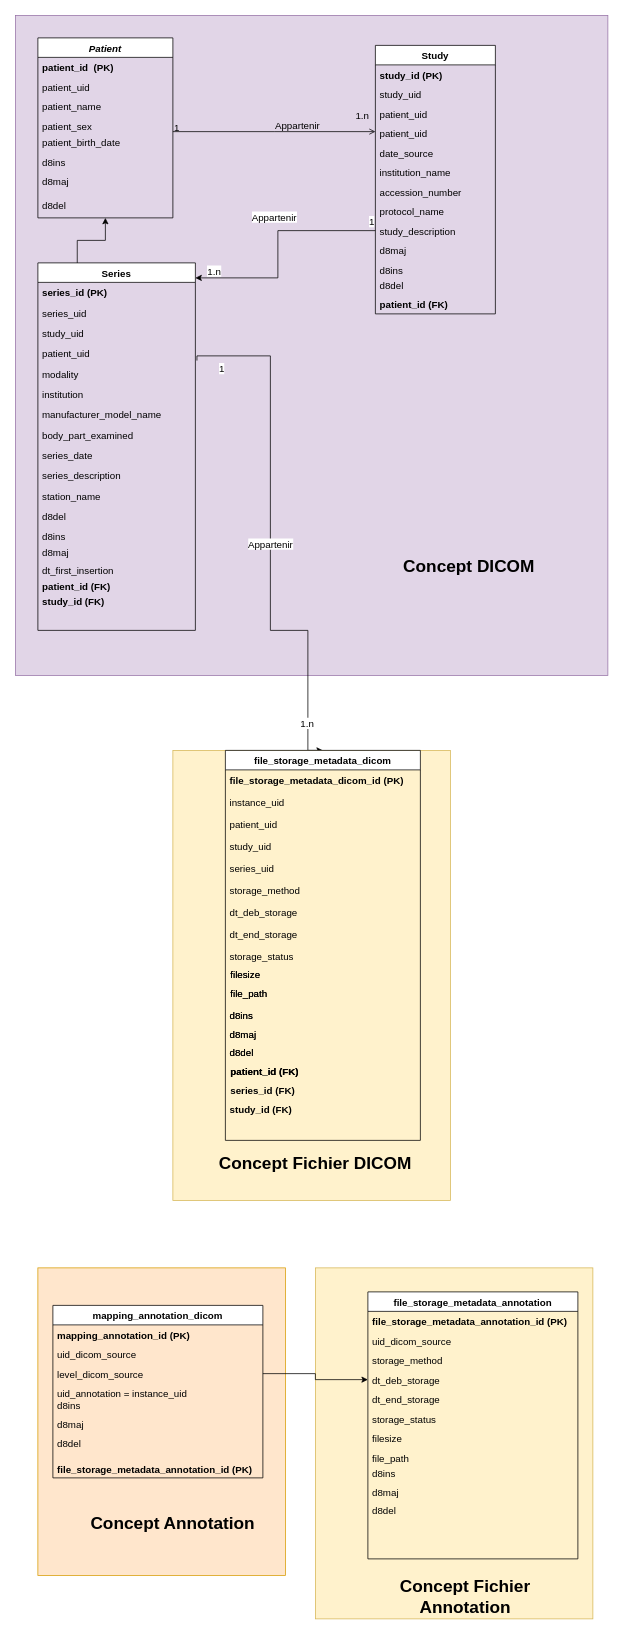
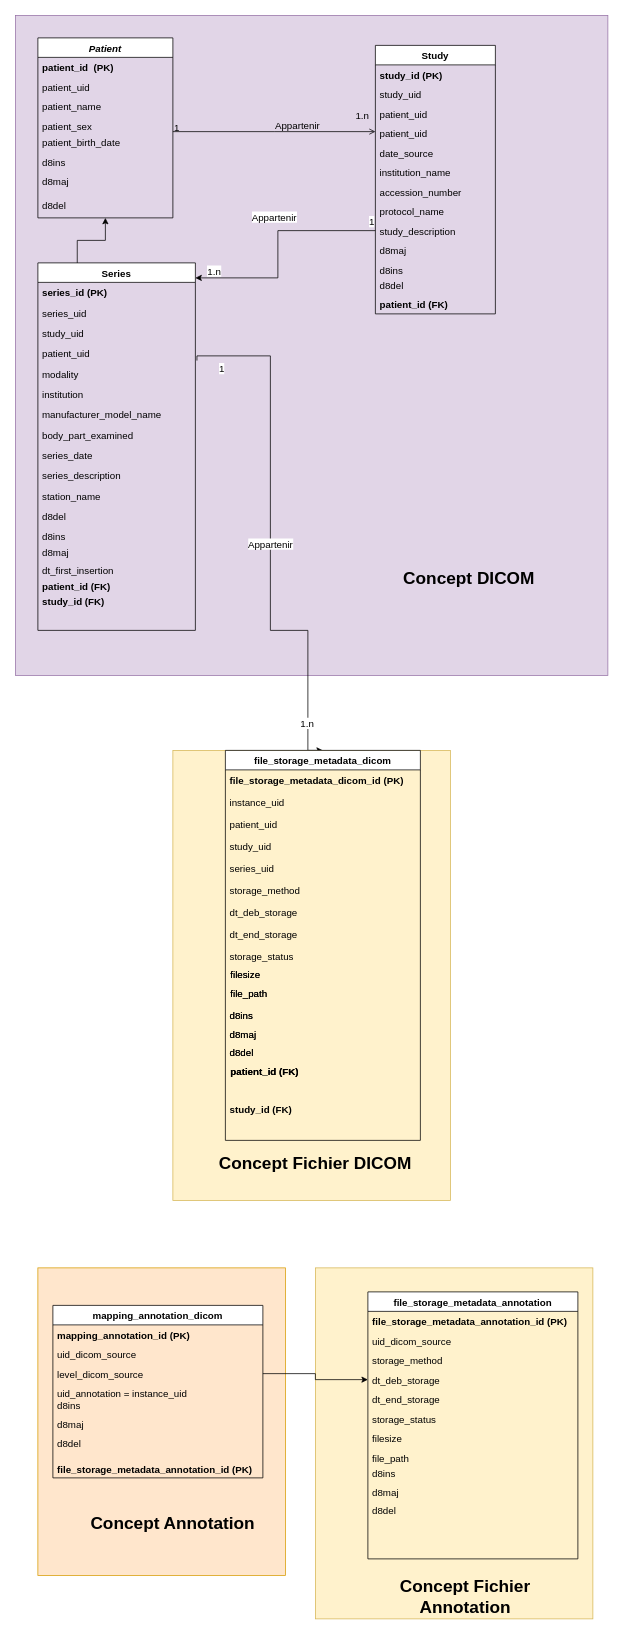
node "Concept DICOM": moved (469, 567) -> (469, 578)
node "series_id (FK)": removed
